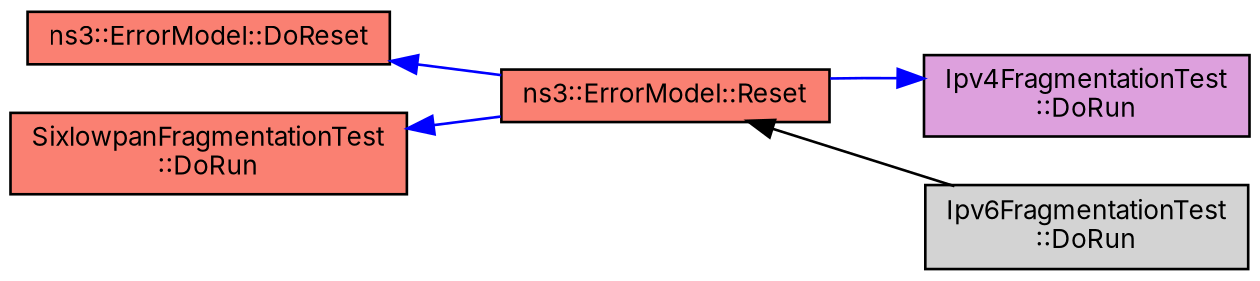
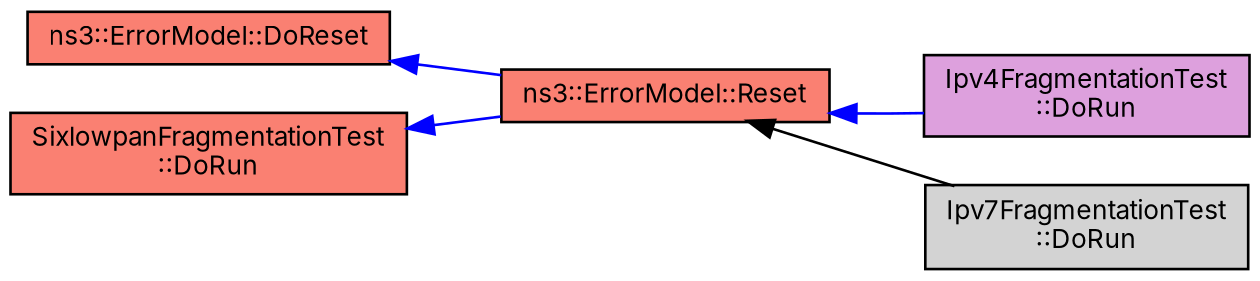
edge "ns3::ErrorModel::Reset" -> "Ipv4FragmentationTest ::DoRun": reversed
node "Ipv6FragmentationTest ::DoRun": label "Ipv6FragmentationTest ::DoRun" -> "Ipv7FragmentationTest ::DoRun"
